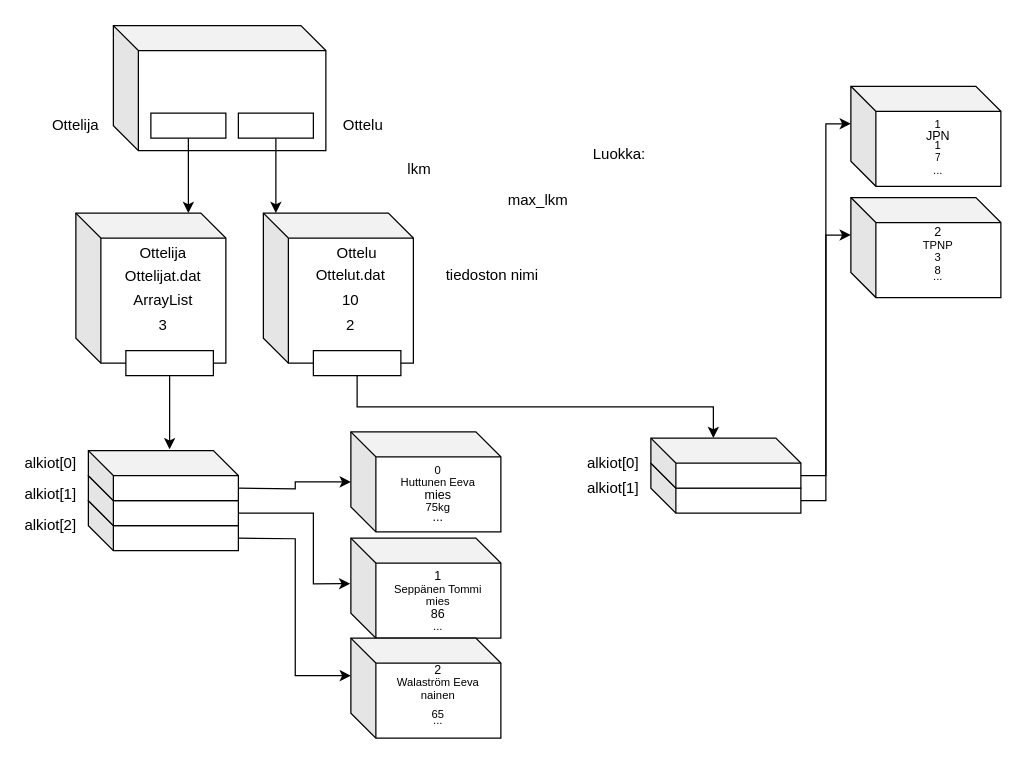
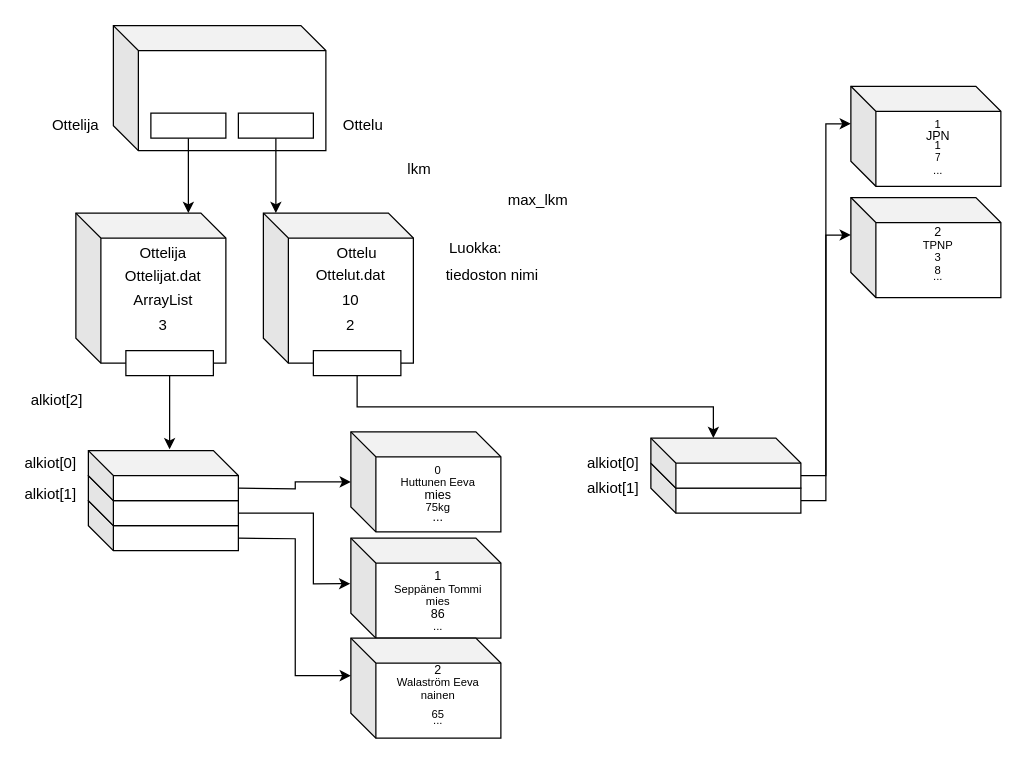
node "Luokka:": moved (619, 154) -> (476, 248)
node "alkiot[2]": moved (51, 526) -> (57, 401)
